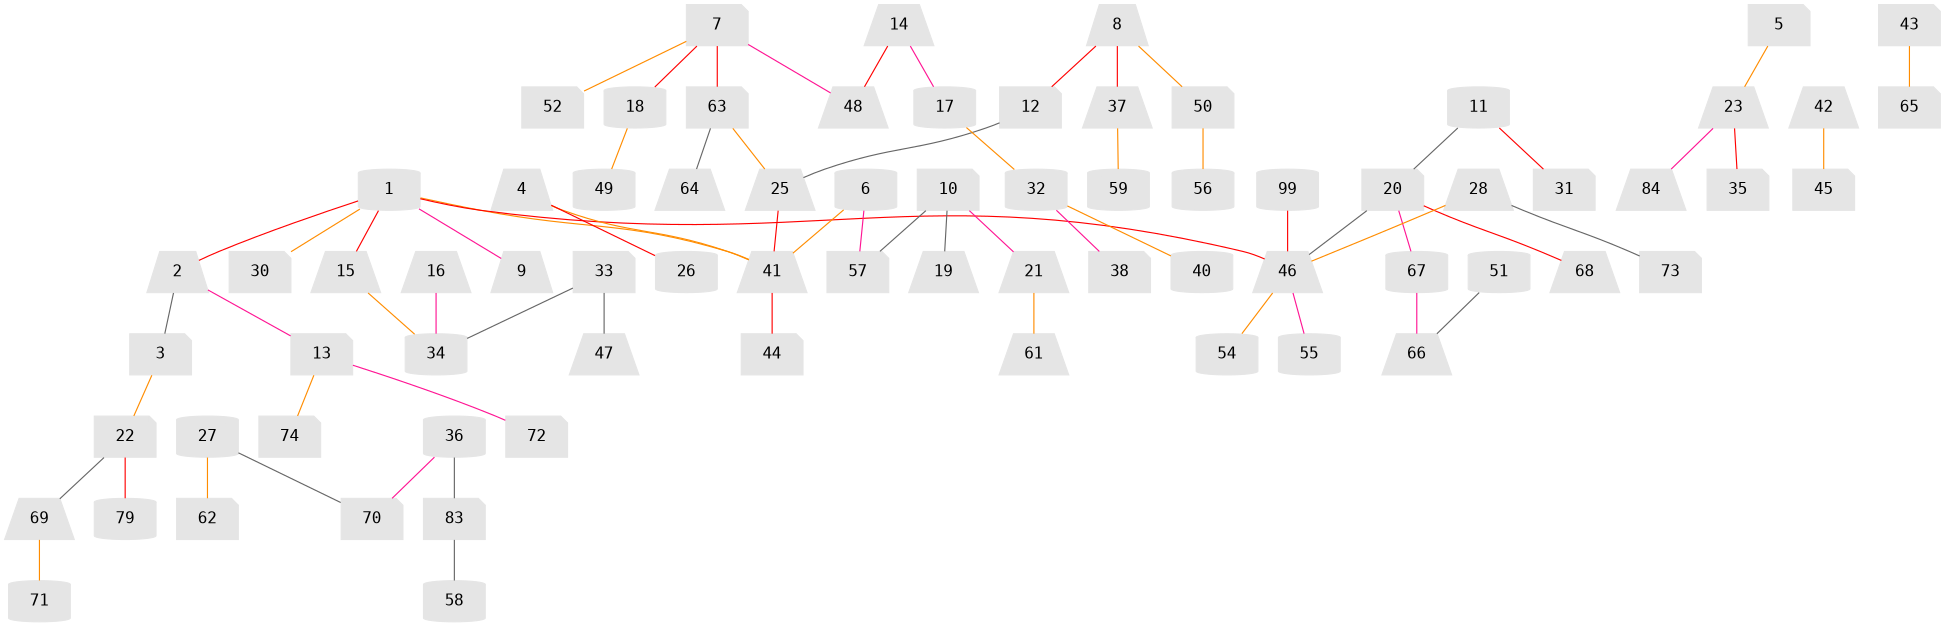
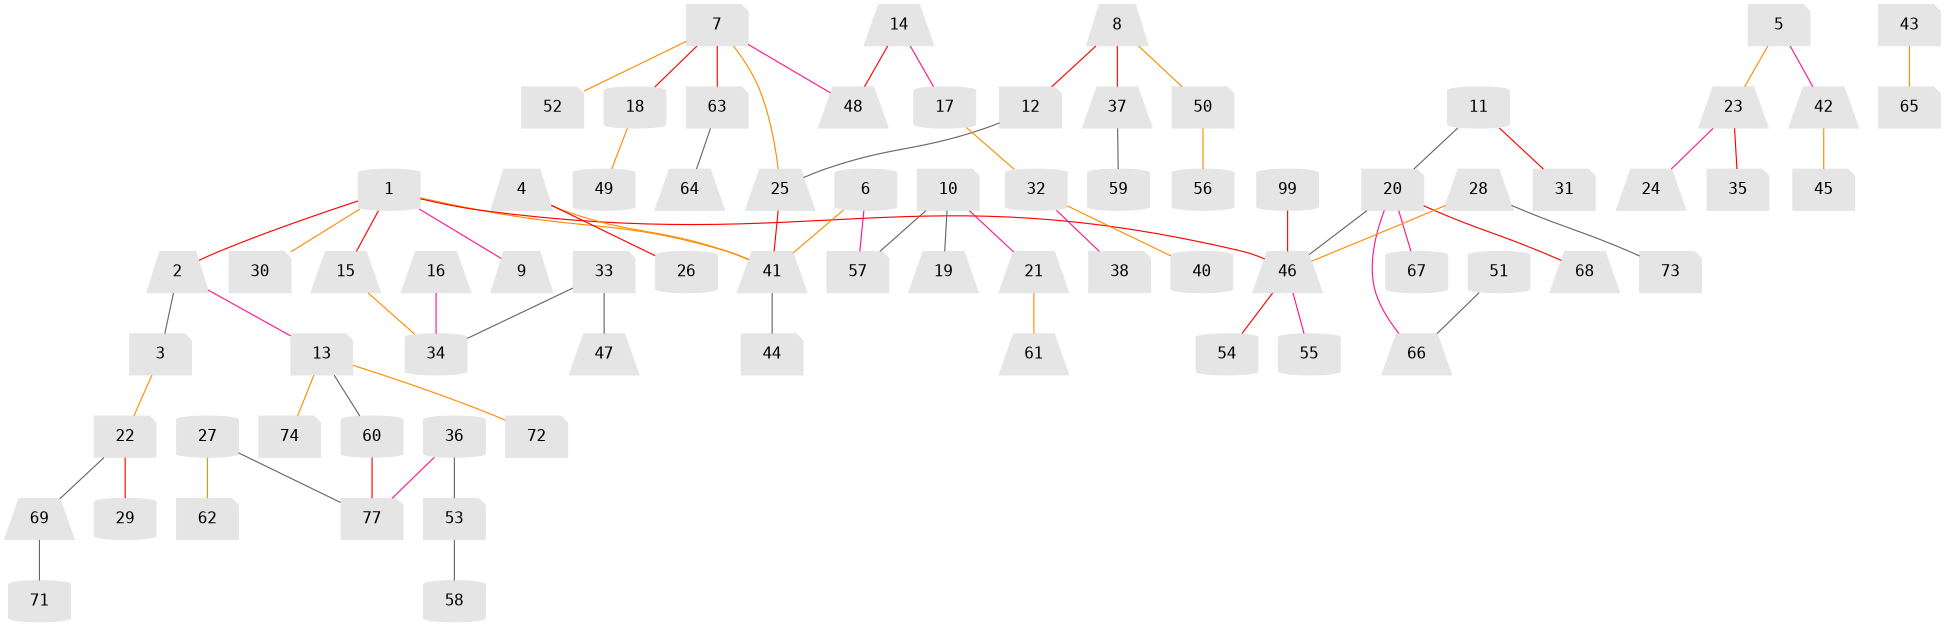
edge "5" -- "42": added
edge "63" -- "25": now "7" -- "25"
edge "37" -- "59": color darkorange -> gray40
node "84": label "84" -> "24"
edge "41" -- "44": color red -> gray40
edge "46" -- "54": color darkorange -> red
edge "67" -- "66": now "20" -- "66"
edge "13" -- "72": color deeppink -> darkorange
node "60": added
node "79": label "79" -> "29"
node "70": label "70" -> "77"
node "83": label "83" -> "53"
edge "69" -- "71": color darkorange -> gray40
